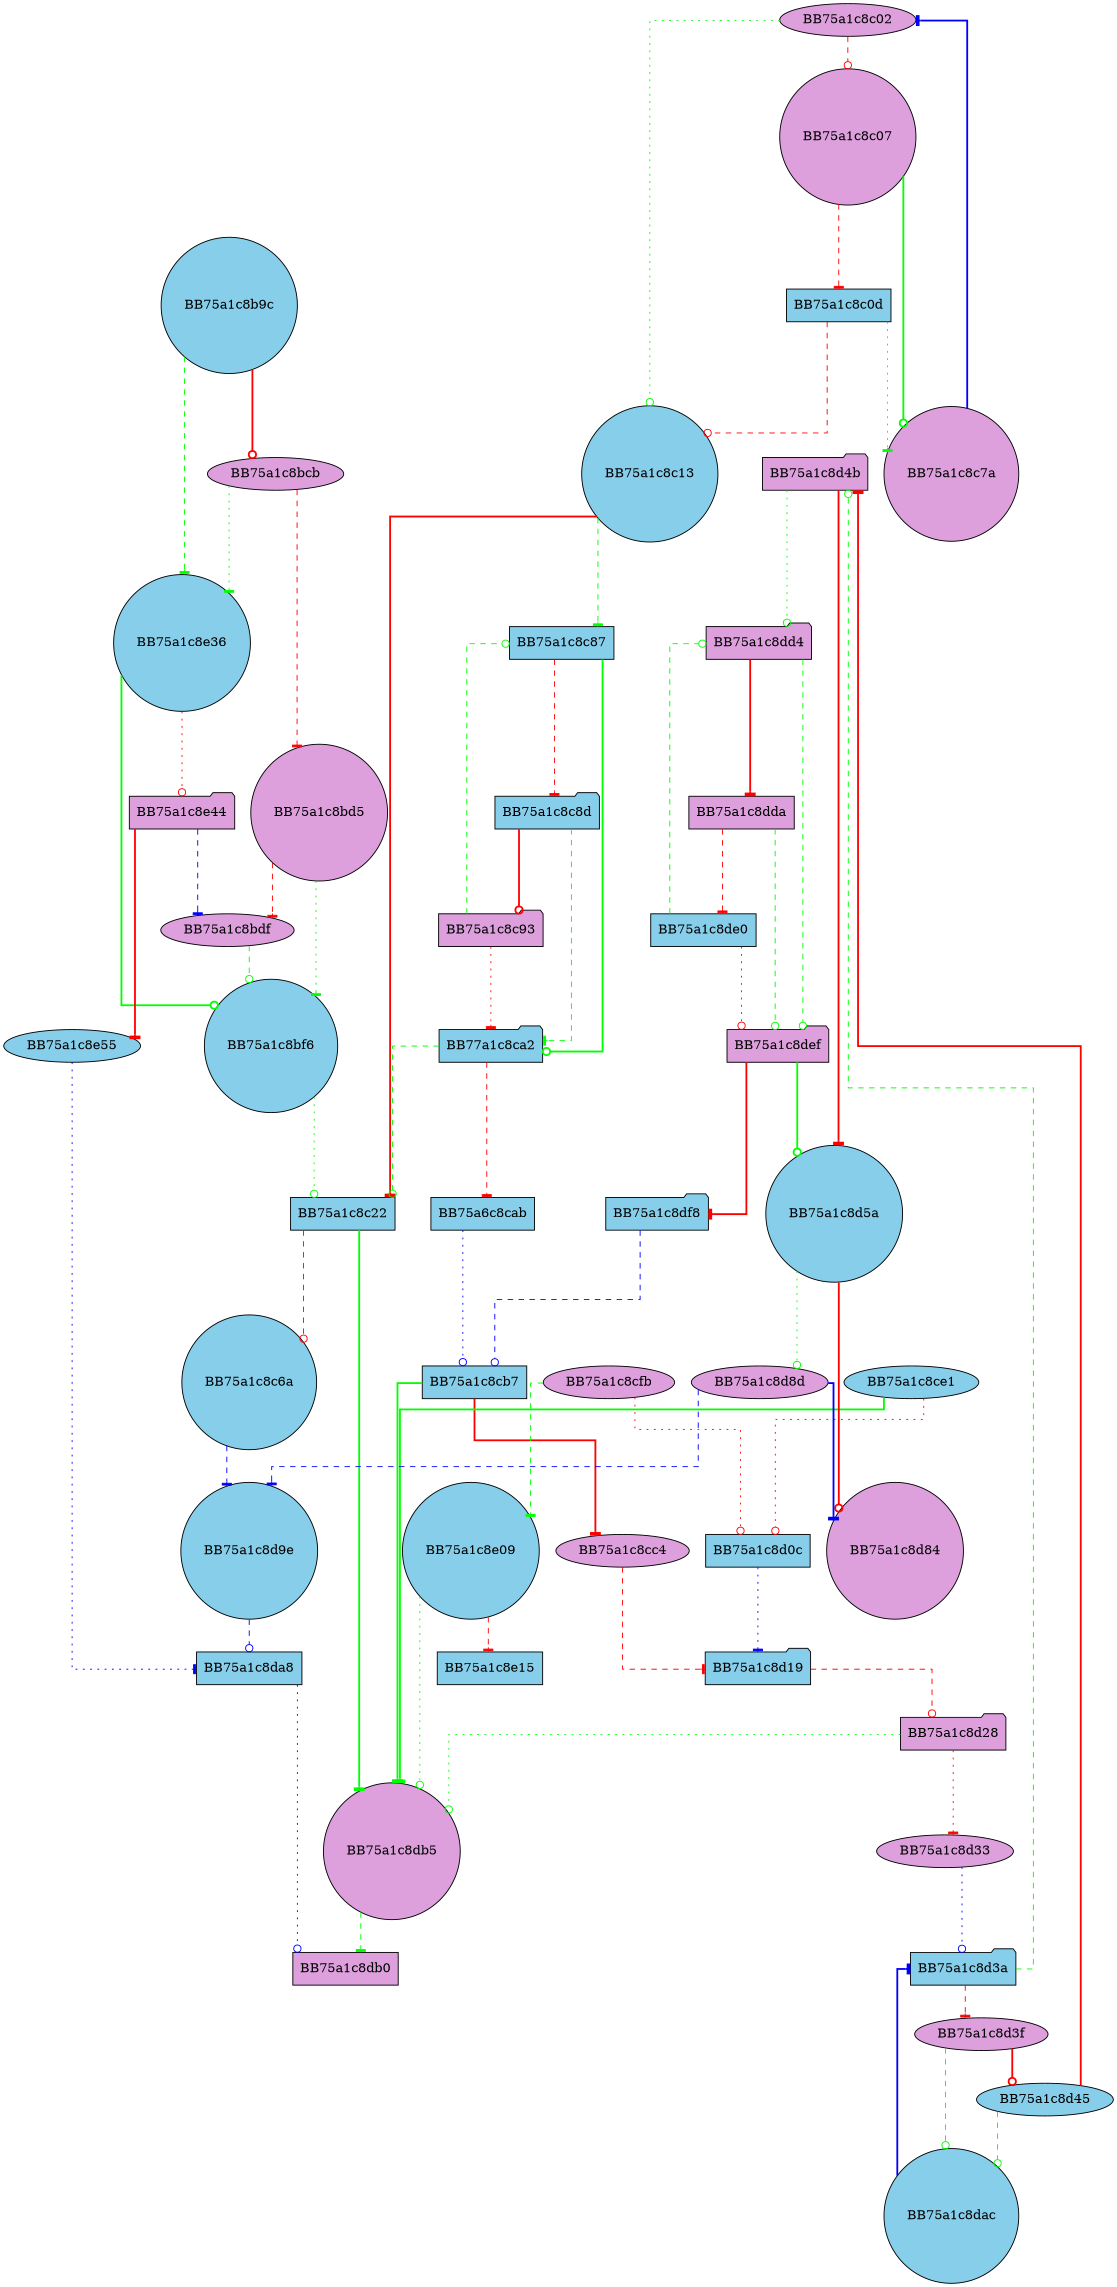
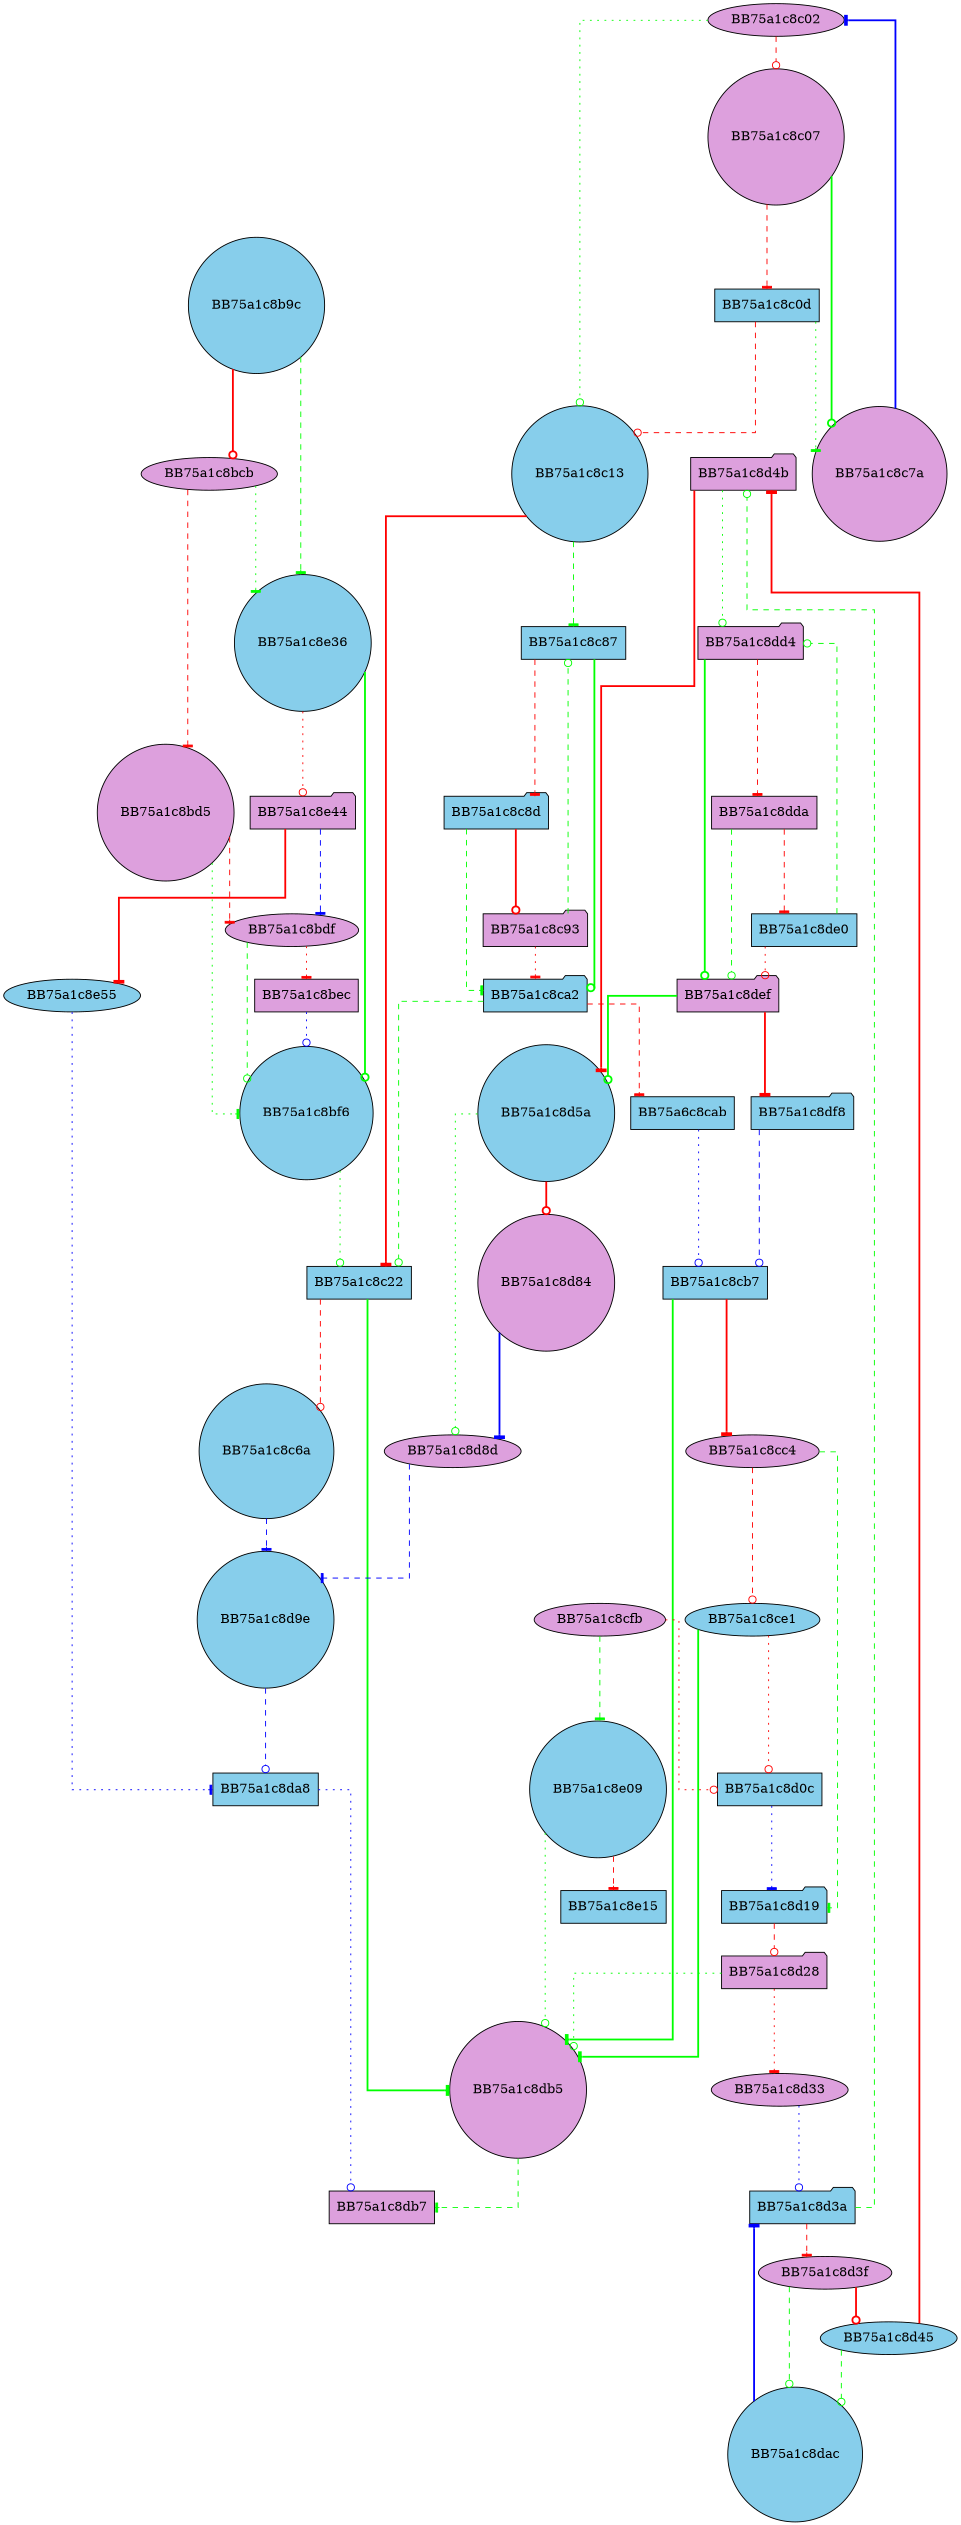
edge "BB75a1c8dd4" -> "BB75a1c8dda": style bold -> dashed
edge "BB75a1c8dd4" -> "BB75a1c8def": style dashed -> bold
node "BB75a1c8bec": added
node "BB77a1c8ca2": label "BB77a1c8ca2" -> "BB75a1c8ca2"
edge "BB75a1c8d8d" -> "BB75a1c8d84": reversed
edge "BB75a1c8cc4" -> "BB75a1c8ce1": added
edge "BB75a1c8cc4" -> "BB75a1c8d19": color red -> green
node "BB75a1c8db0": label "BB75a1c8db0" -> "BB75a1c8db7"
